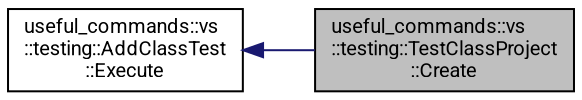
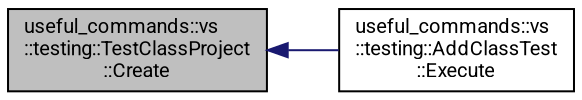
edge "useful_commands::vs ::testing::TestClassProject ::Create" -> "useful_commands::vs ::testing::AddClassTest ::Execute": reversed
